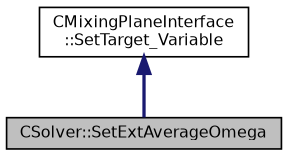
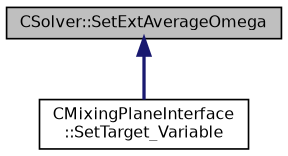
edge "CSolver::SetExtAverageOmega" -> "CMixingPlaneInterface ::SetTarget_Variable": reversed
